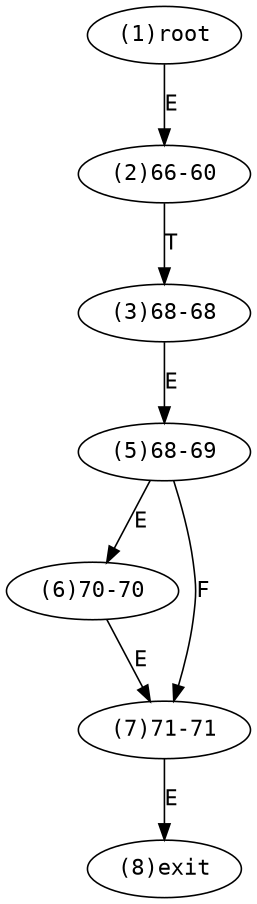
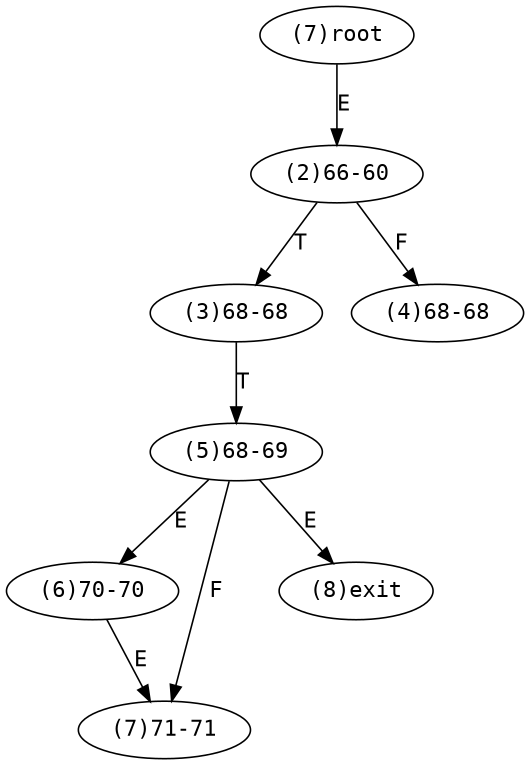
node "(1)root": label "(1)root" -> "(7)root"
node "(4)68-68": added
edge "(3)68-68" -> "(5)68-69": label "E" -> "T"
edge "(7)71-71" -> "(8)exit": now "(5)68-69" -> "(8)exit"
